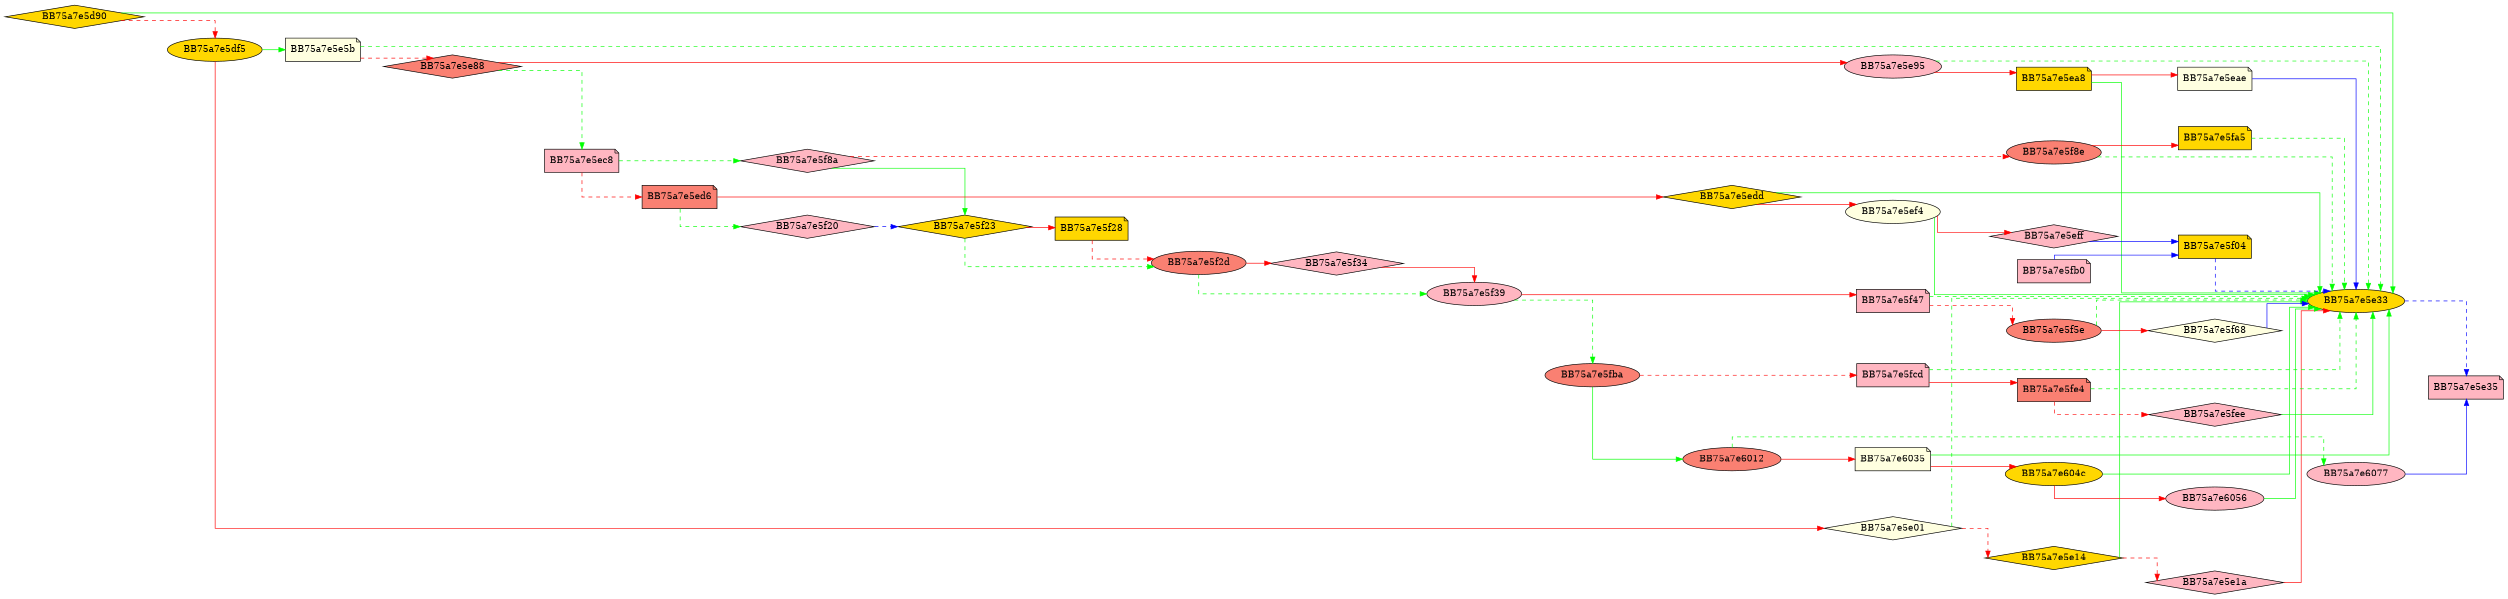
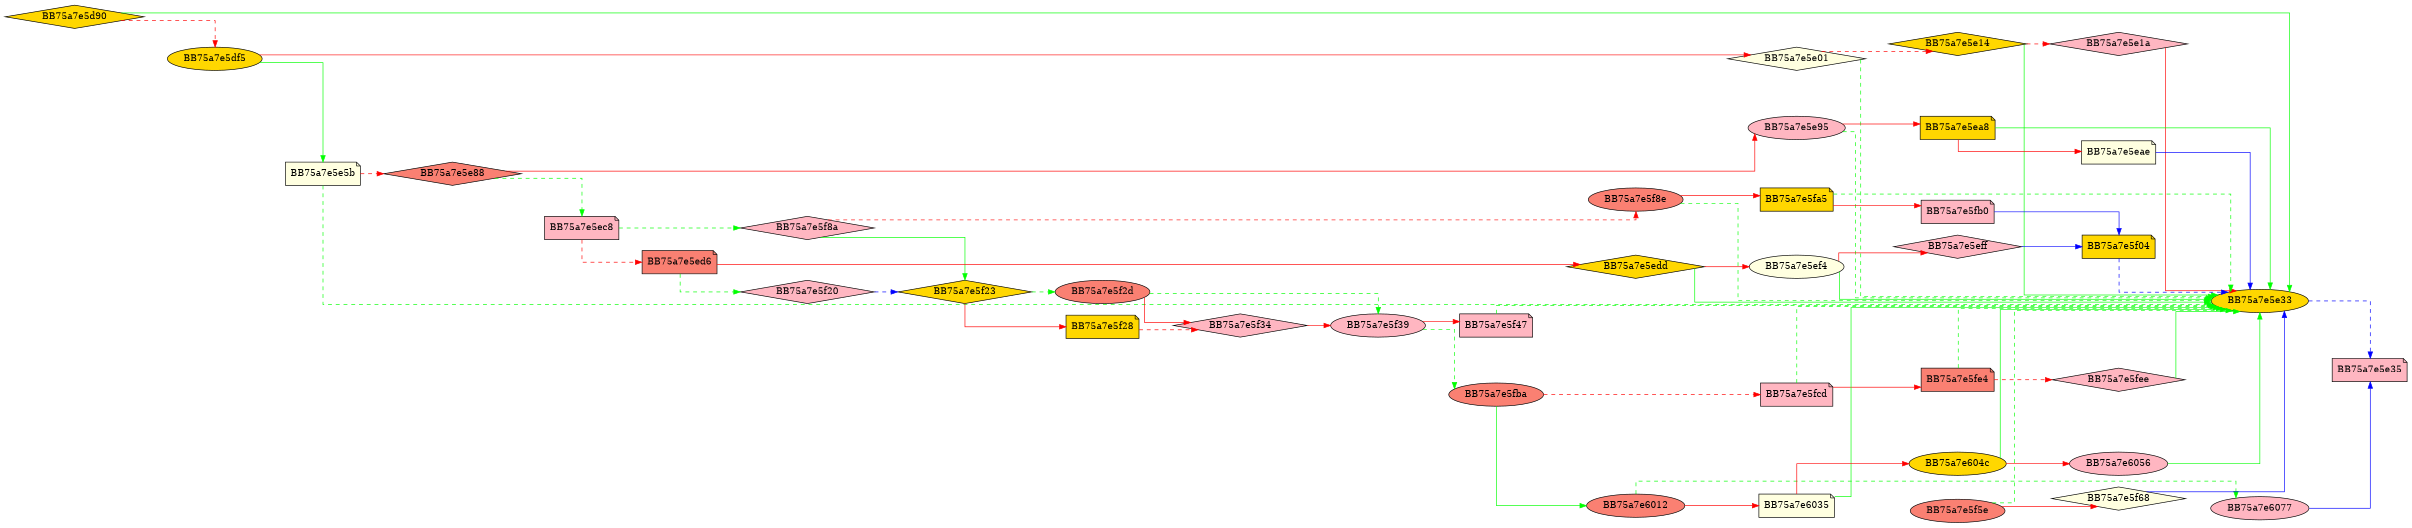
edge "BB75a7e5fa5" -> "BB75a7e5fb0": added
edge "BB75a7e5f28" -> "BB75a7e5f2d": now "BB75a7e5f28" -> "BB75a7e5f34"
edge "BB75a7e5f47" -> "BB75a7e5f5e": removed
